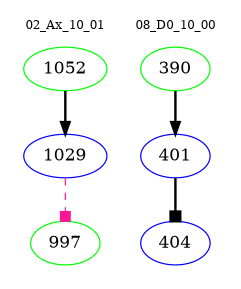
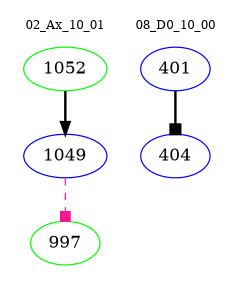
node "390": removed
node "1029": label "1029" -> "1049"
